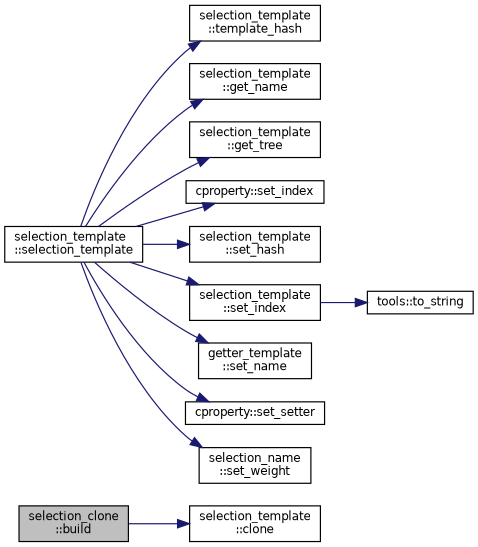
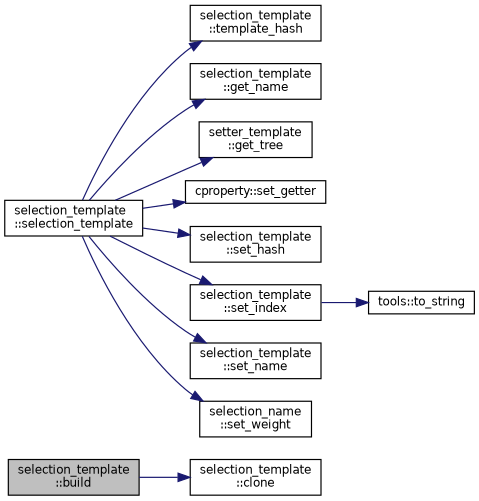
node "selection_template ::get_tree": label "selection_template ::get_tree" -> "setter_template ::get_tree"
node "cproperty::set_index": label "cproperty::set_index" -> "cproperty::set_getter"
node "getter_template ::set_name": label "getter_template ::set_name" -> "selection_template ::set_name"
node "cproperty::set_setter": removed
node "selection_clone ::build": label "selection_clone ::build" -> "selection_template ::build"
